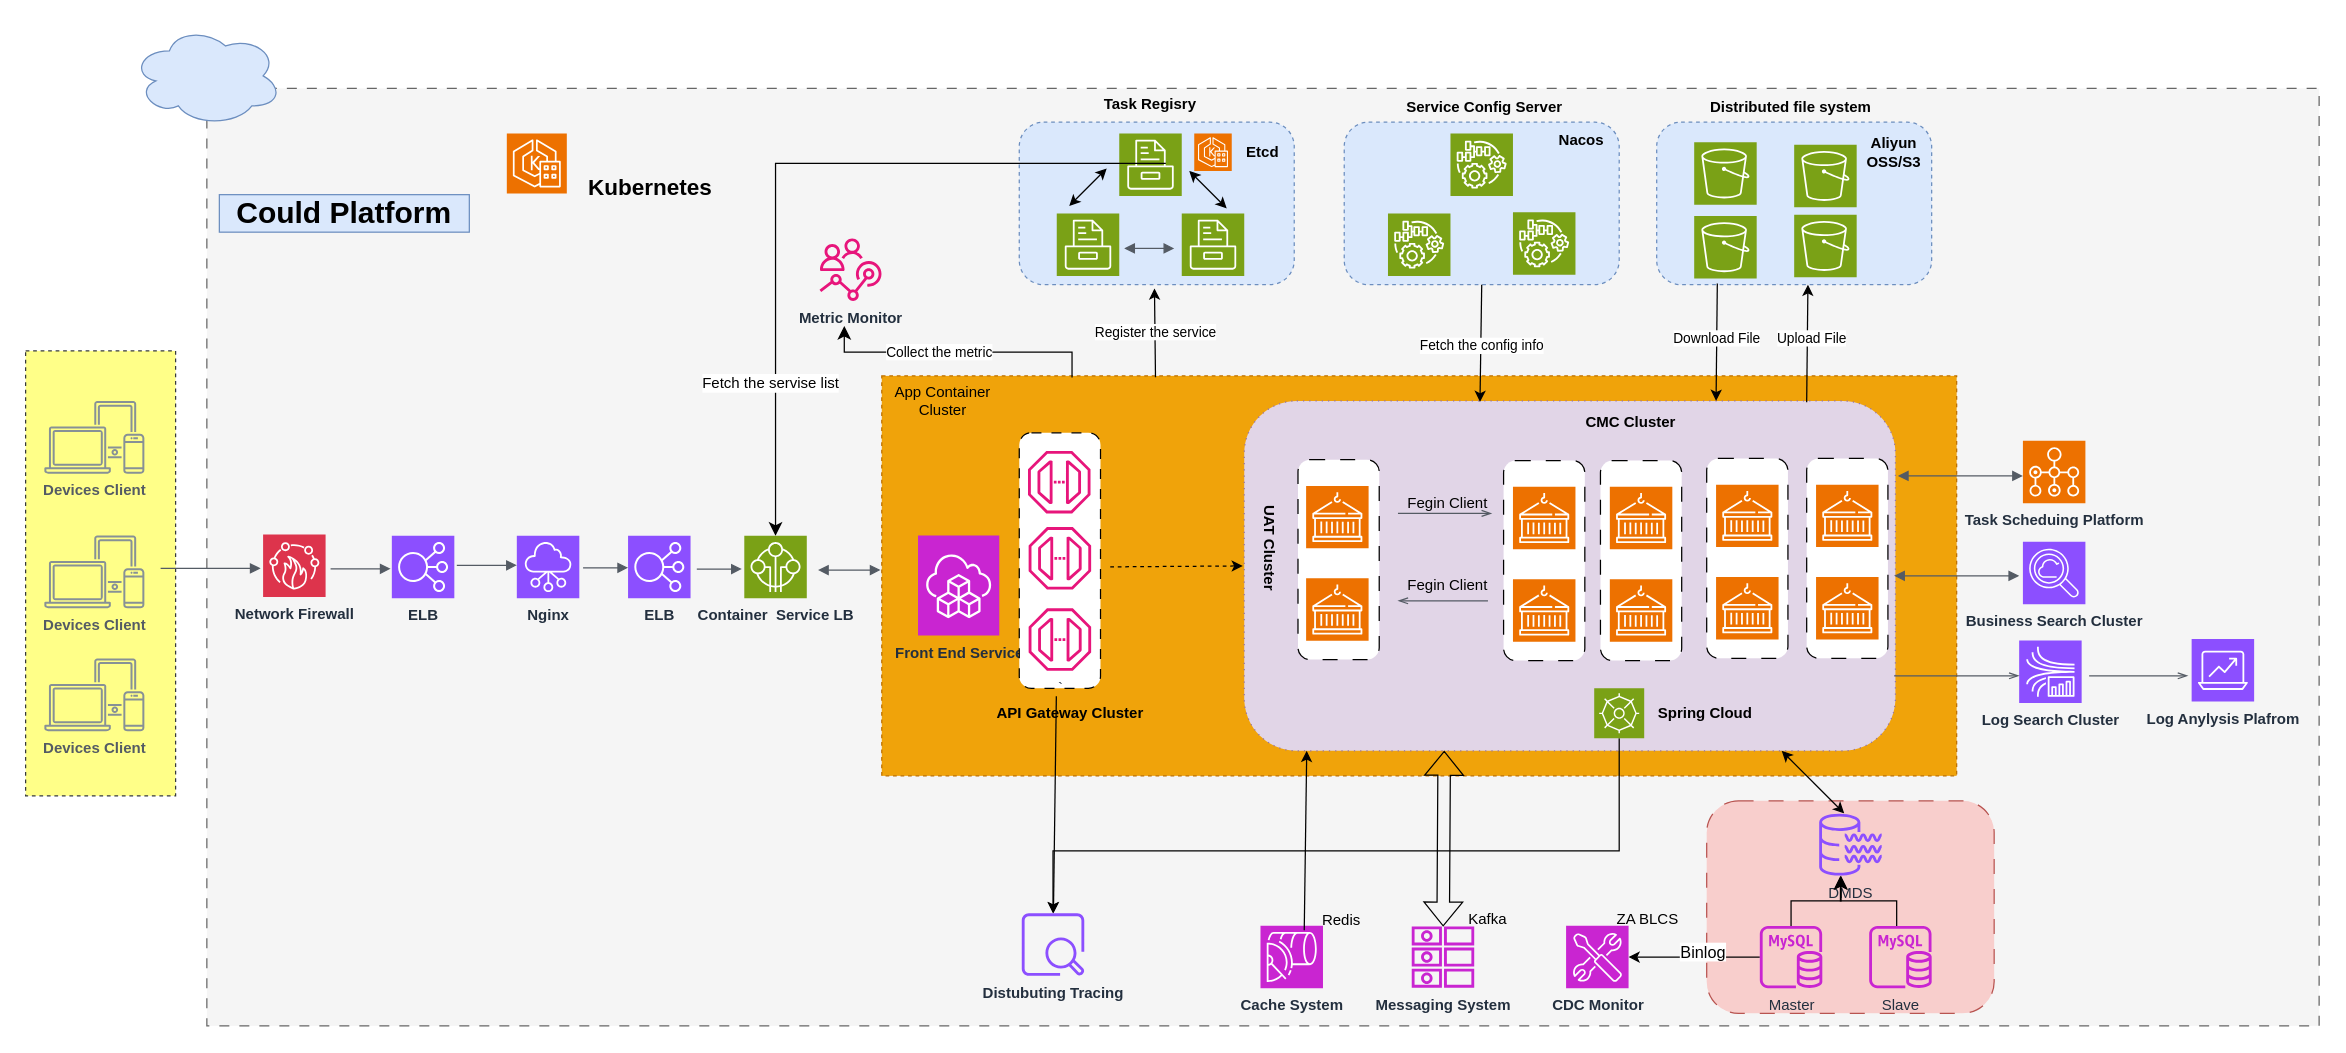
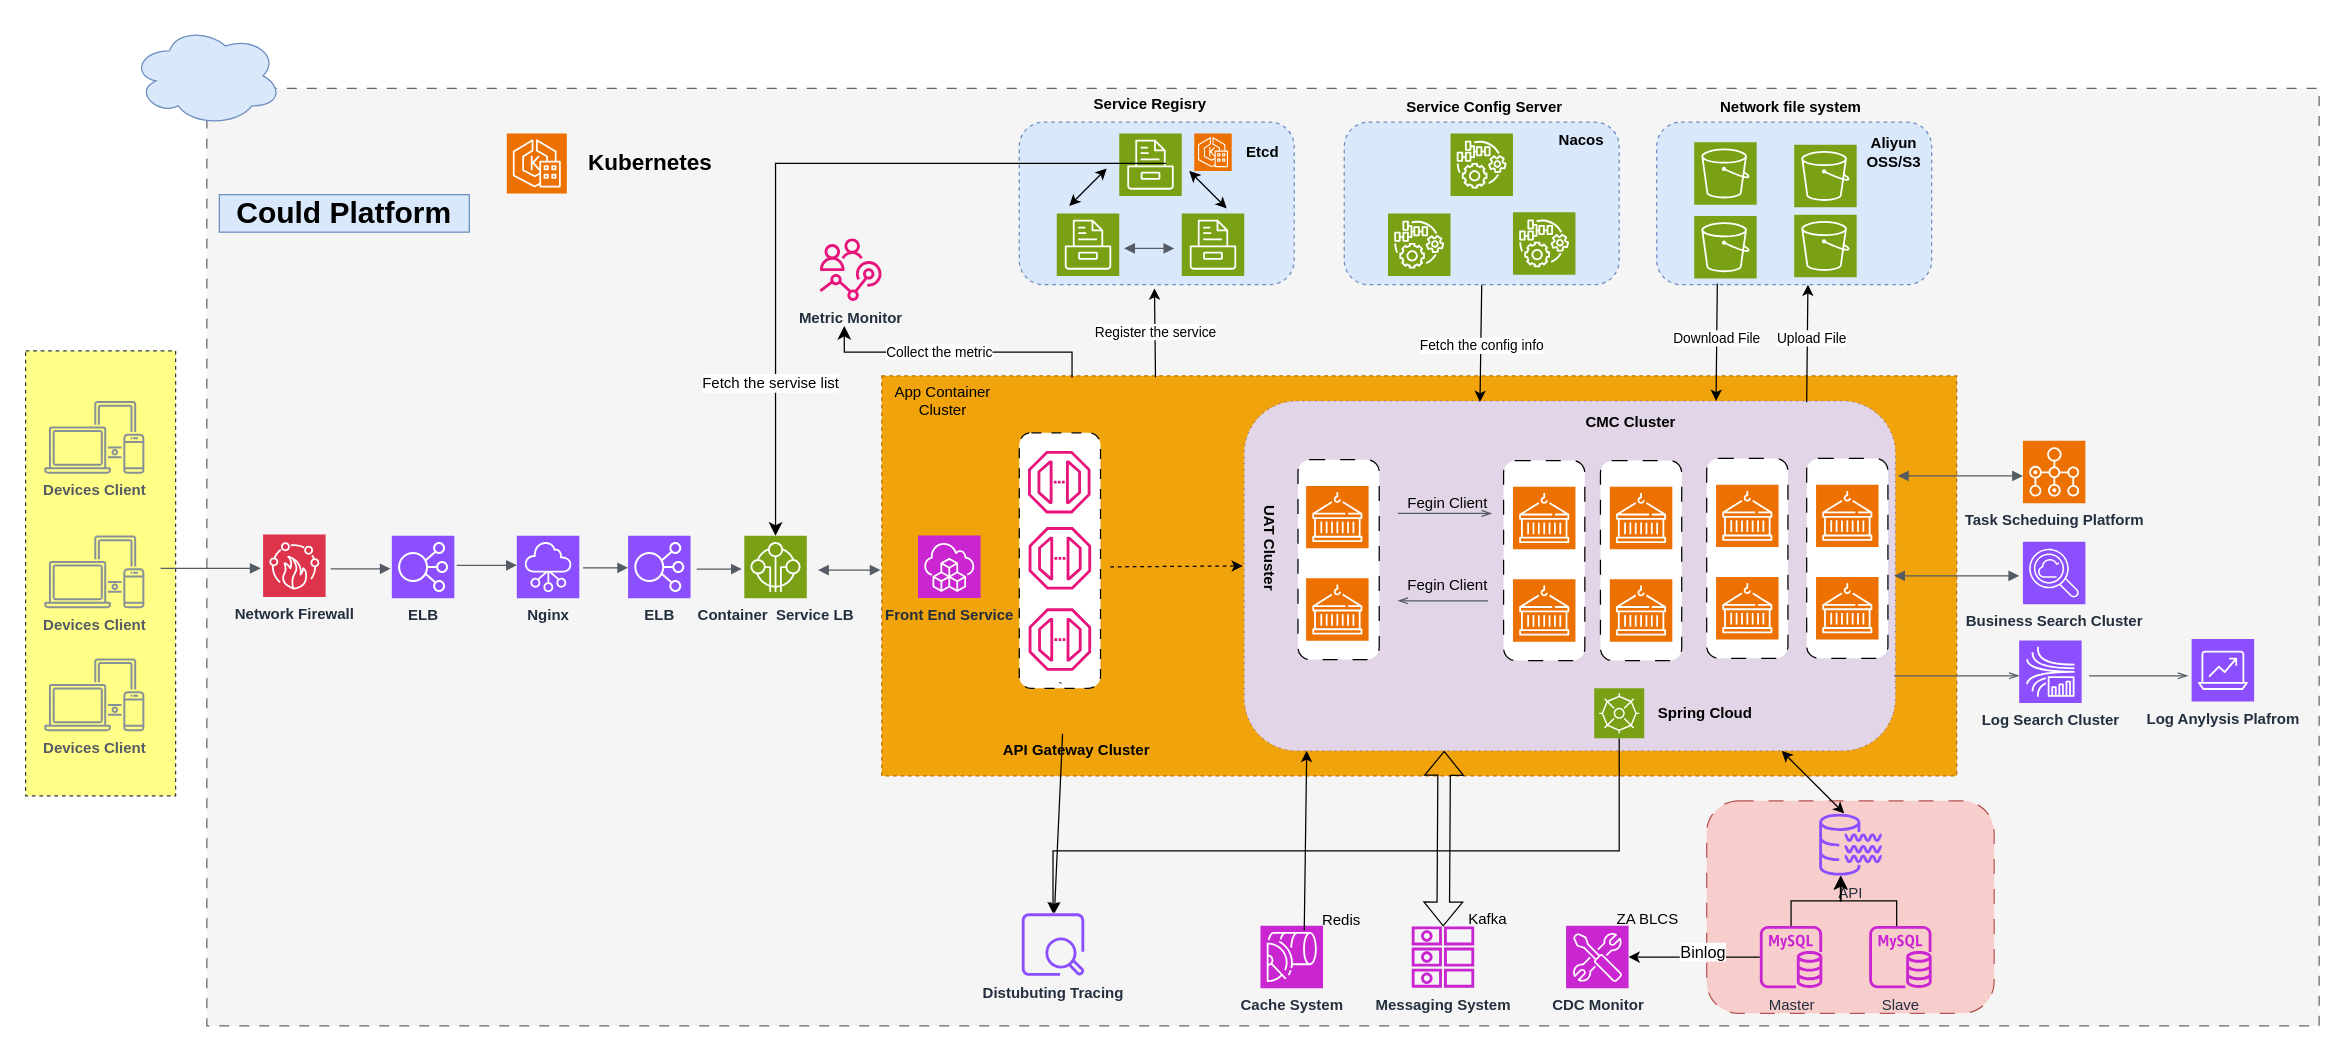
node "Task Regisry": label "Task Regisry" -> "Service Regisry"
node "Distributed file system": label "Distributed file system" -> "Network file system"
node "Kubernetes": moved (651, 188) -> (651, 163)
node "Front End Service": size 81x100 -> 63x63
node "API Gateway Cluster": moved (1071, 713) -> (1077, 751)
node "DMDS": label "DMDS" -> "API"
